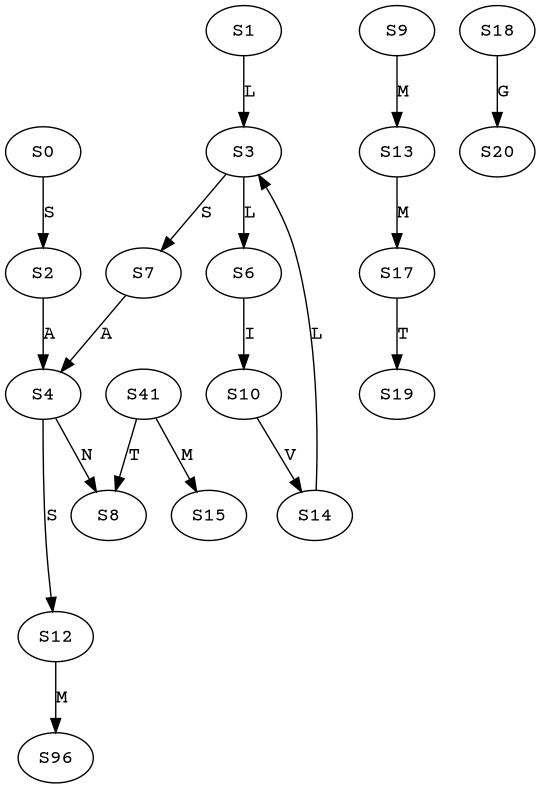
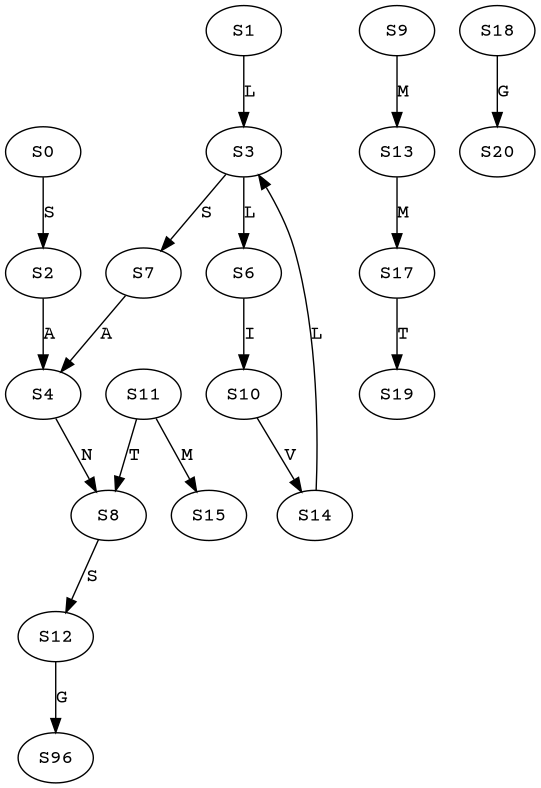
node "S41": label "S41" -> "S11"
edge "S4" -> "S12": now "S8" -> "S12"
edge "S12" -> "S96": label "M" -> "G"
